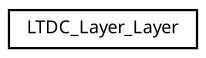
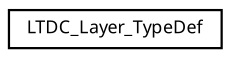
node "LTDC_Layer_Layer": label "LTDC_Layer_Layer" -> "LTDC_Layer_TypeDef"
